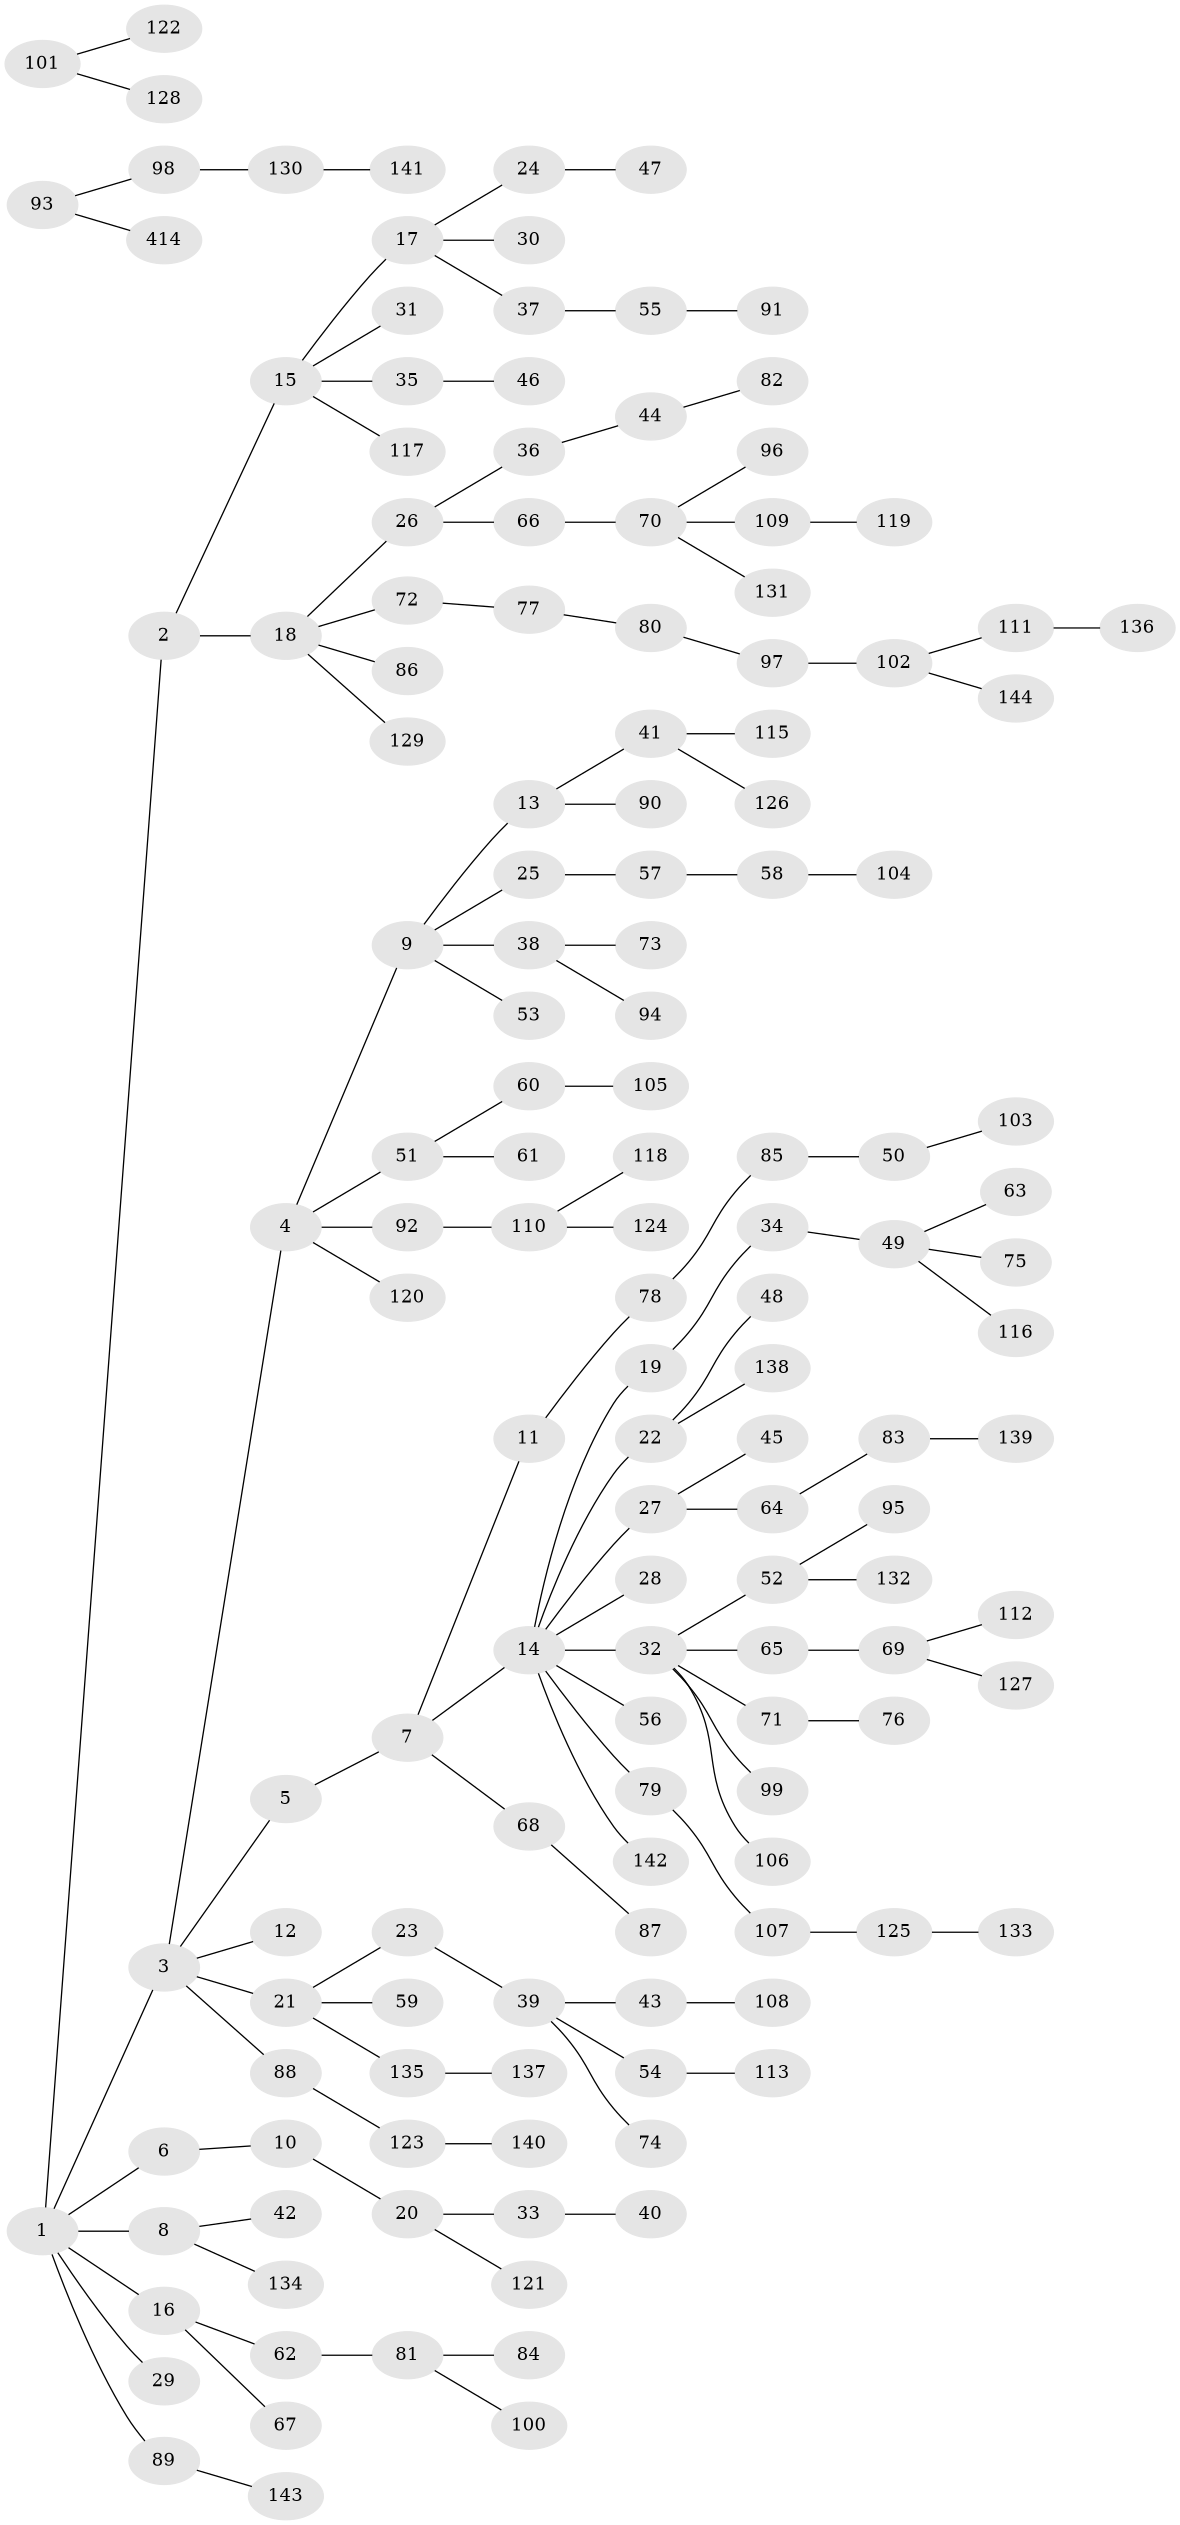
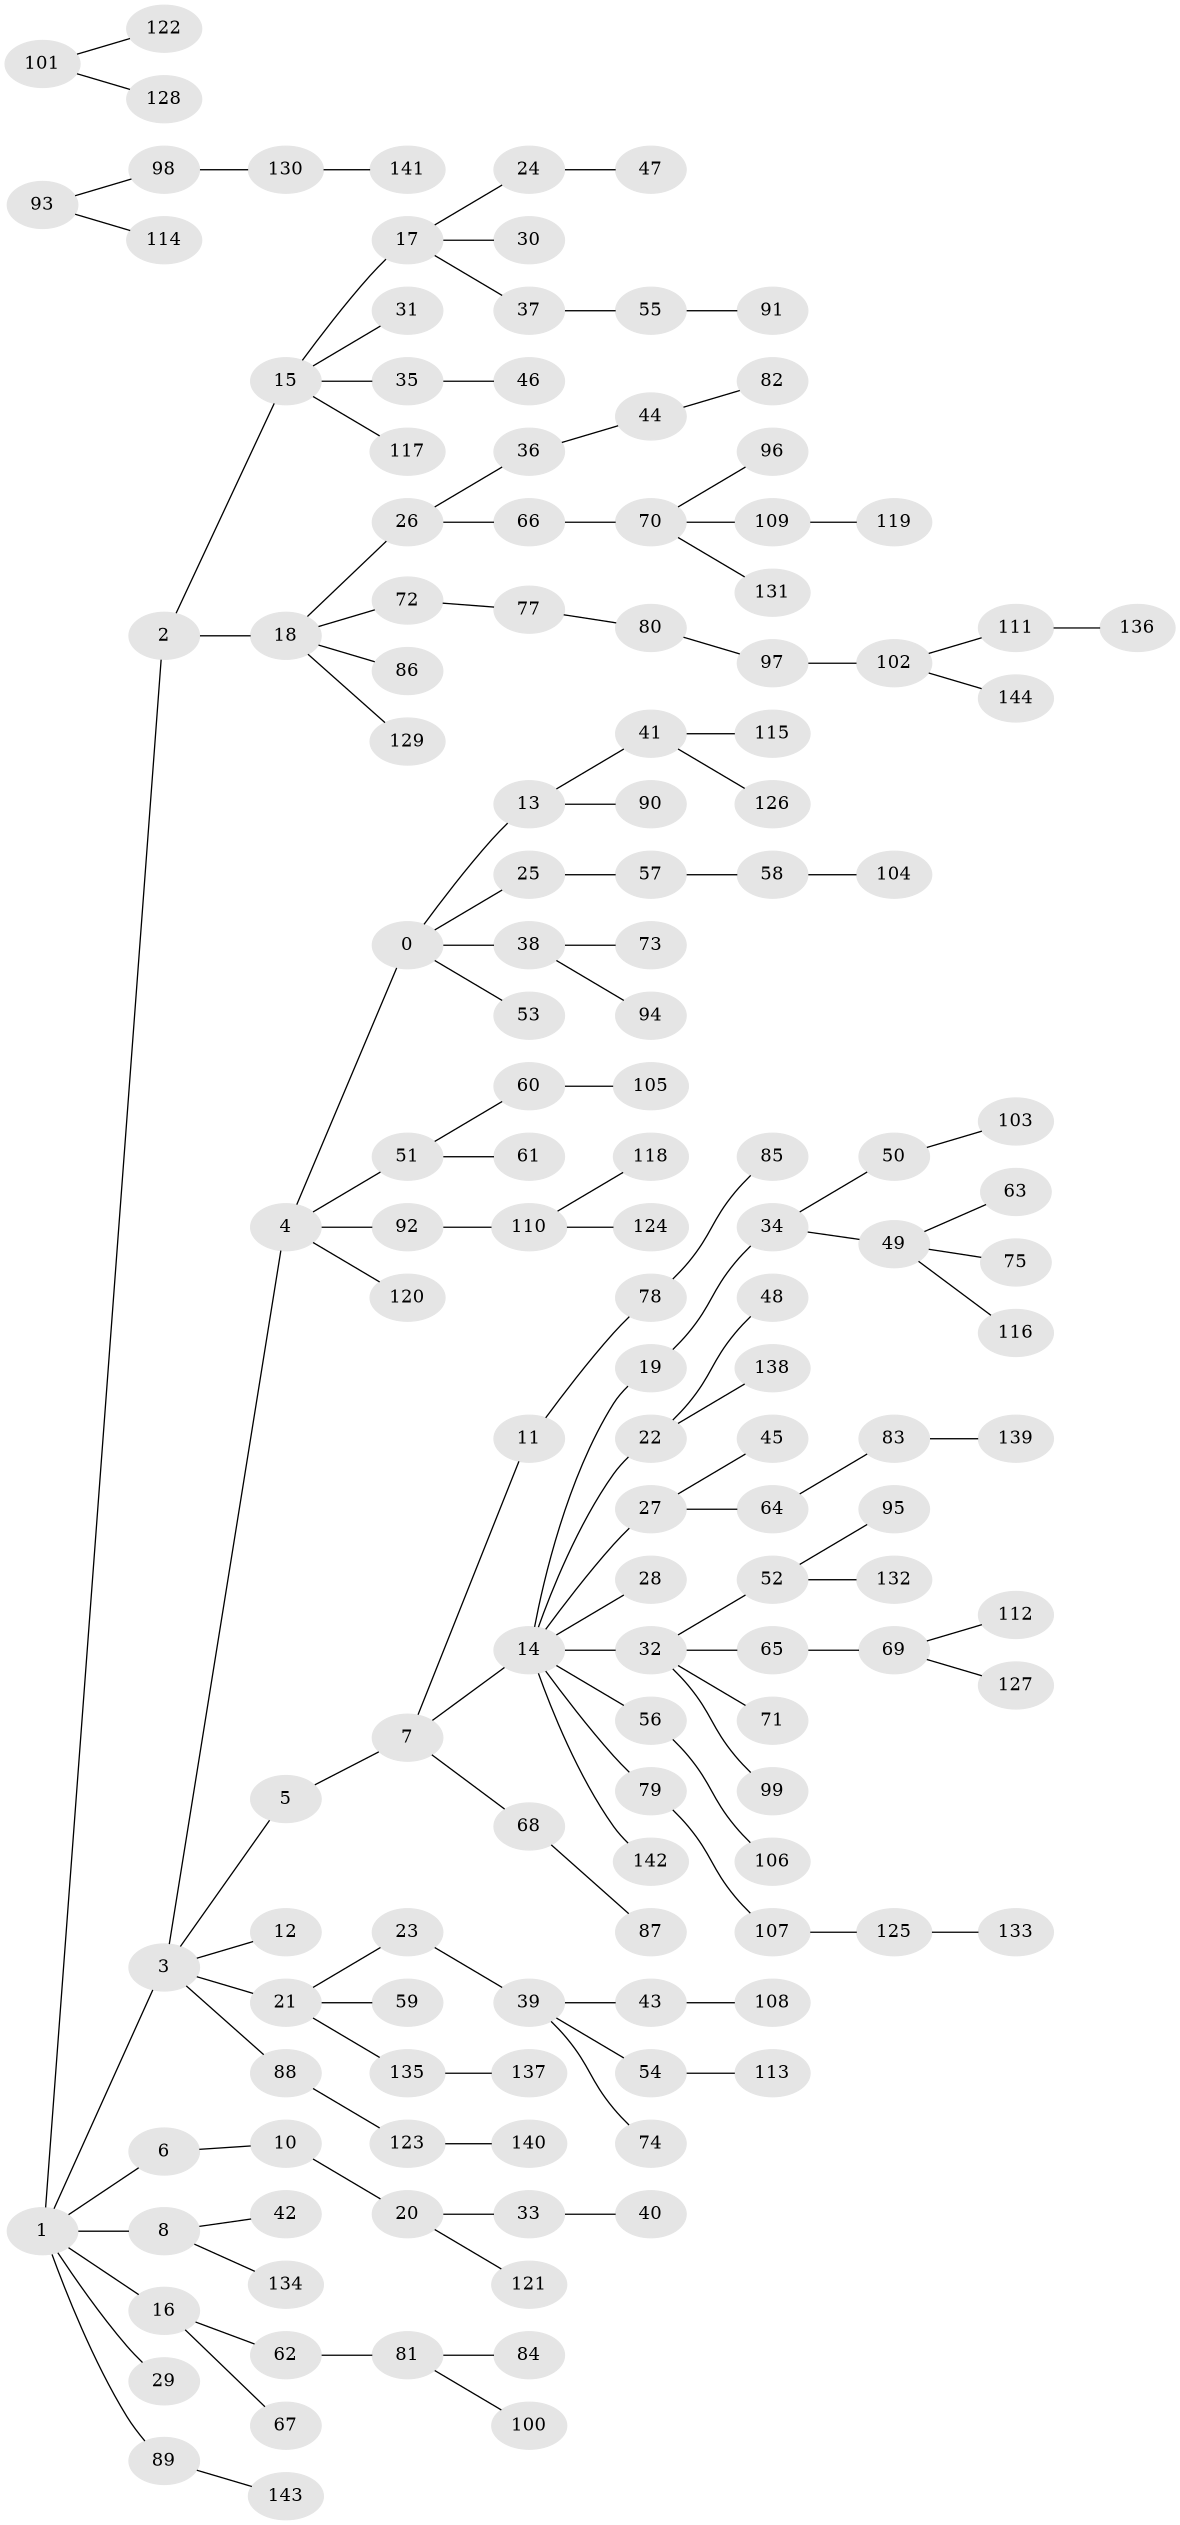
node "414": label "414" -> "114"
node "9": label "9" -> "0"
edge "85" -- "50": now "34" -- "50"
node "76": removed
edge "32" -- "106": now "56" -- "106"
